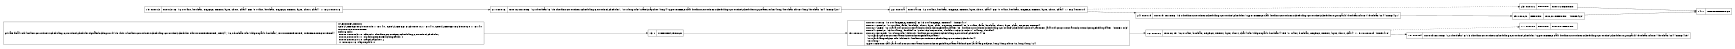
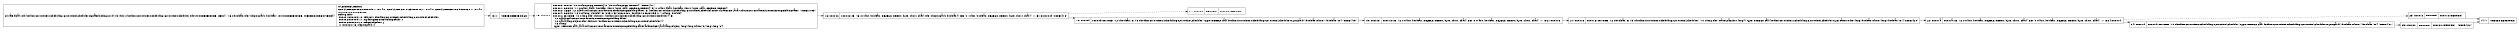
node "14: ?": text "MTH_EXIT_BLOCK" -> "MTH_EDGE_BLOCK"
edge "18: 0x000f" -> "19: 0x0013": added
node "13: ?": text "MTH_THIS_BLOCK" -> "MTH_ENTER_BLOCK"
